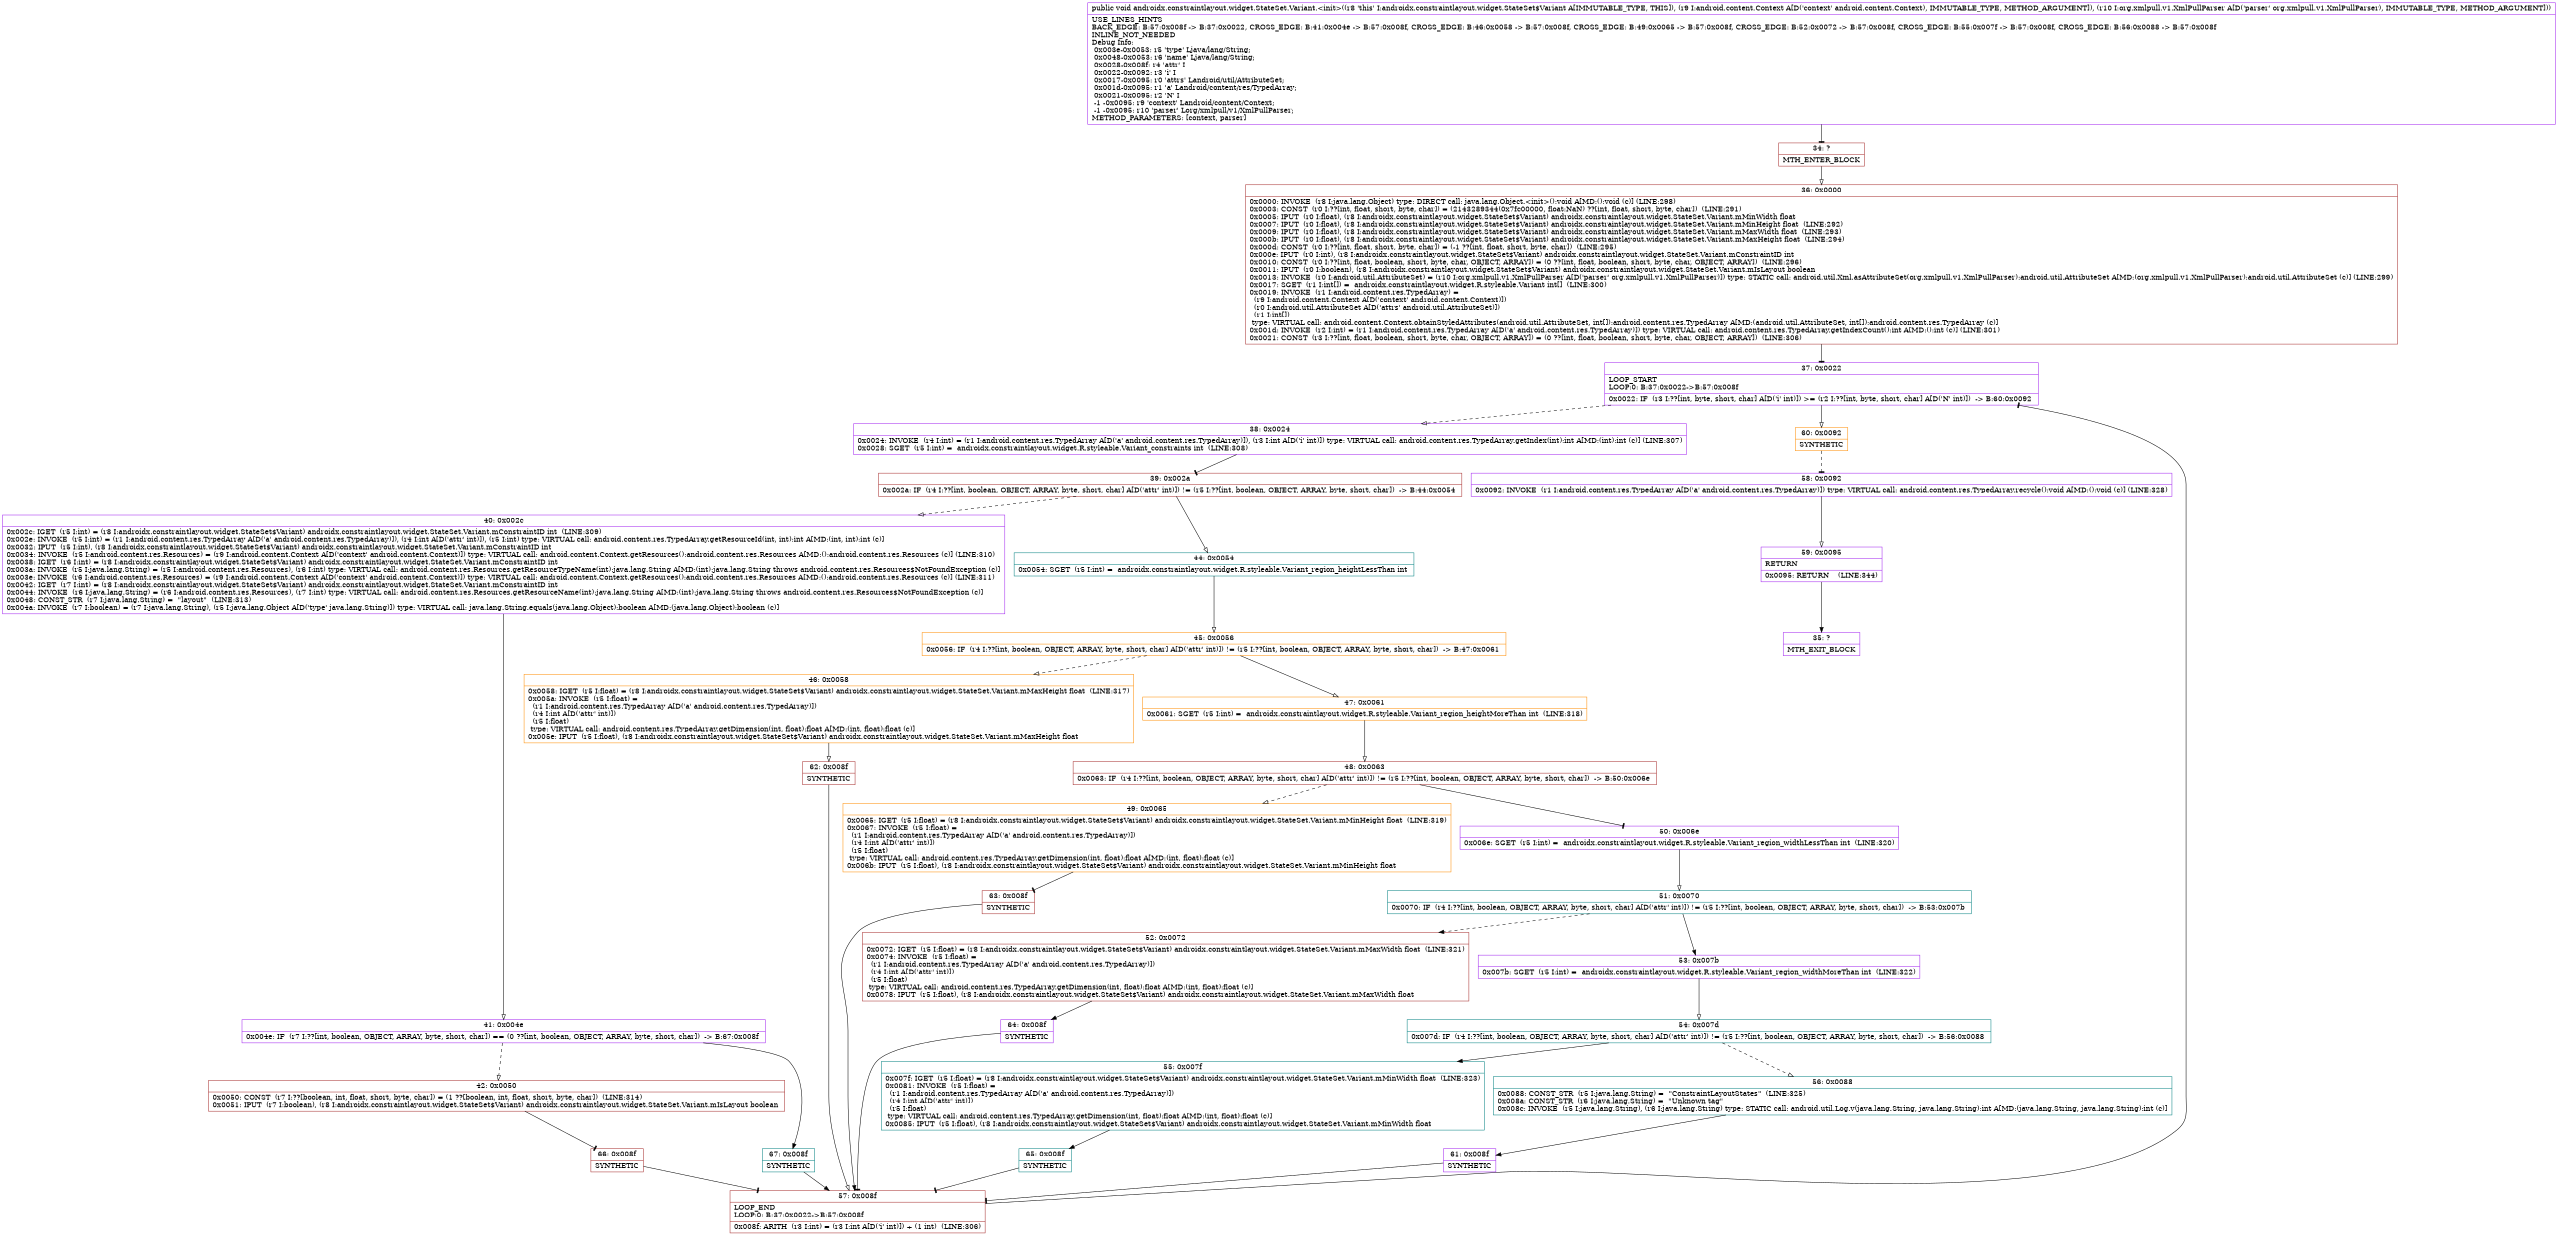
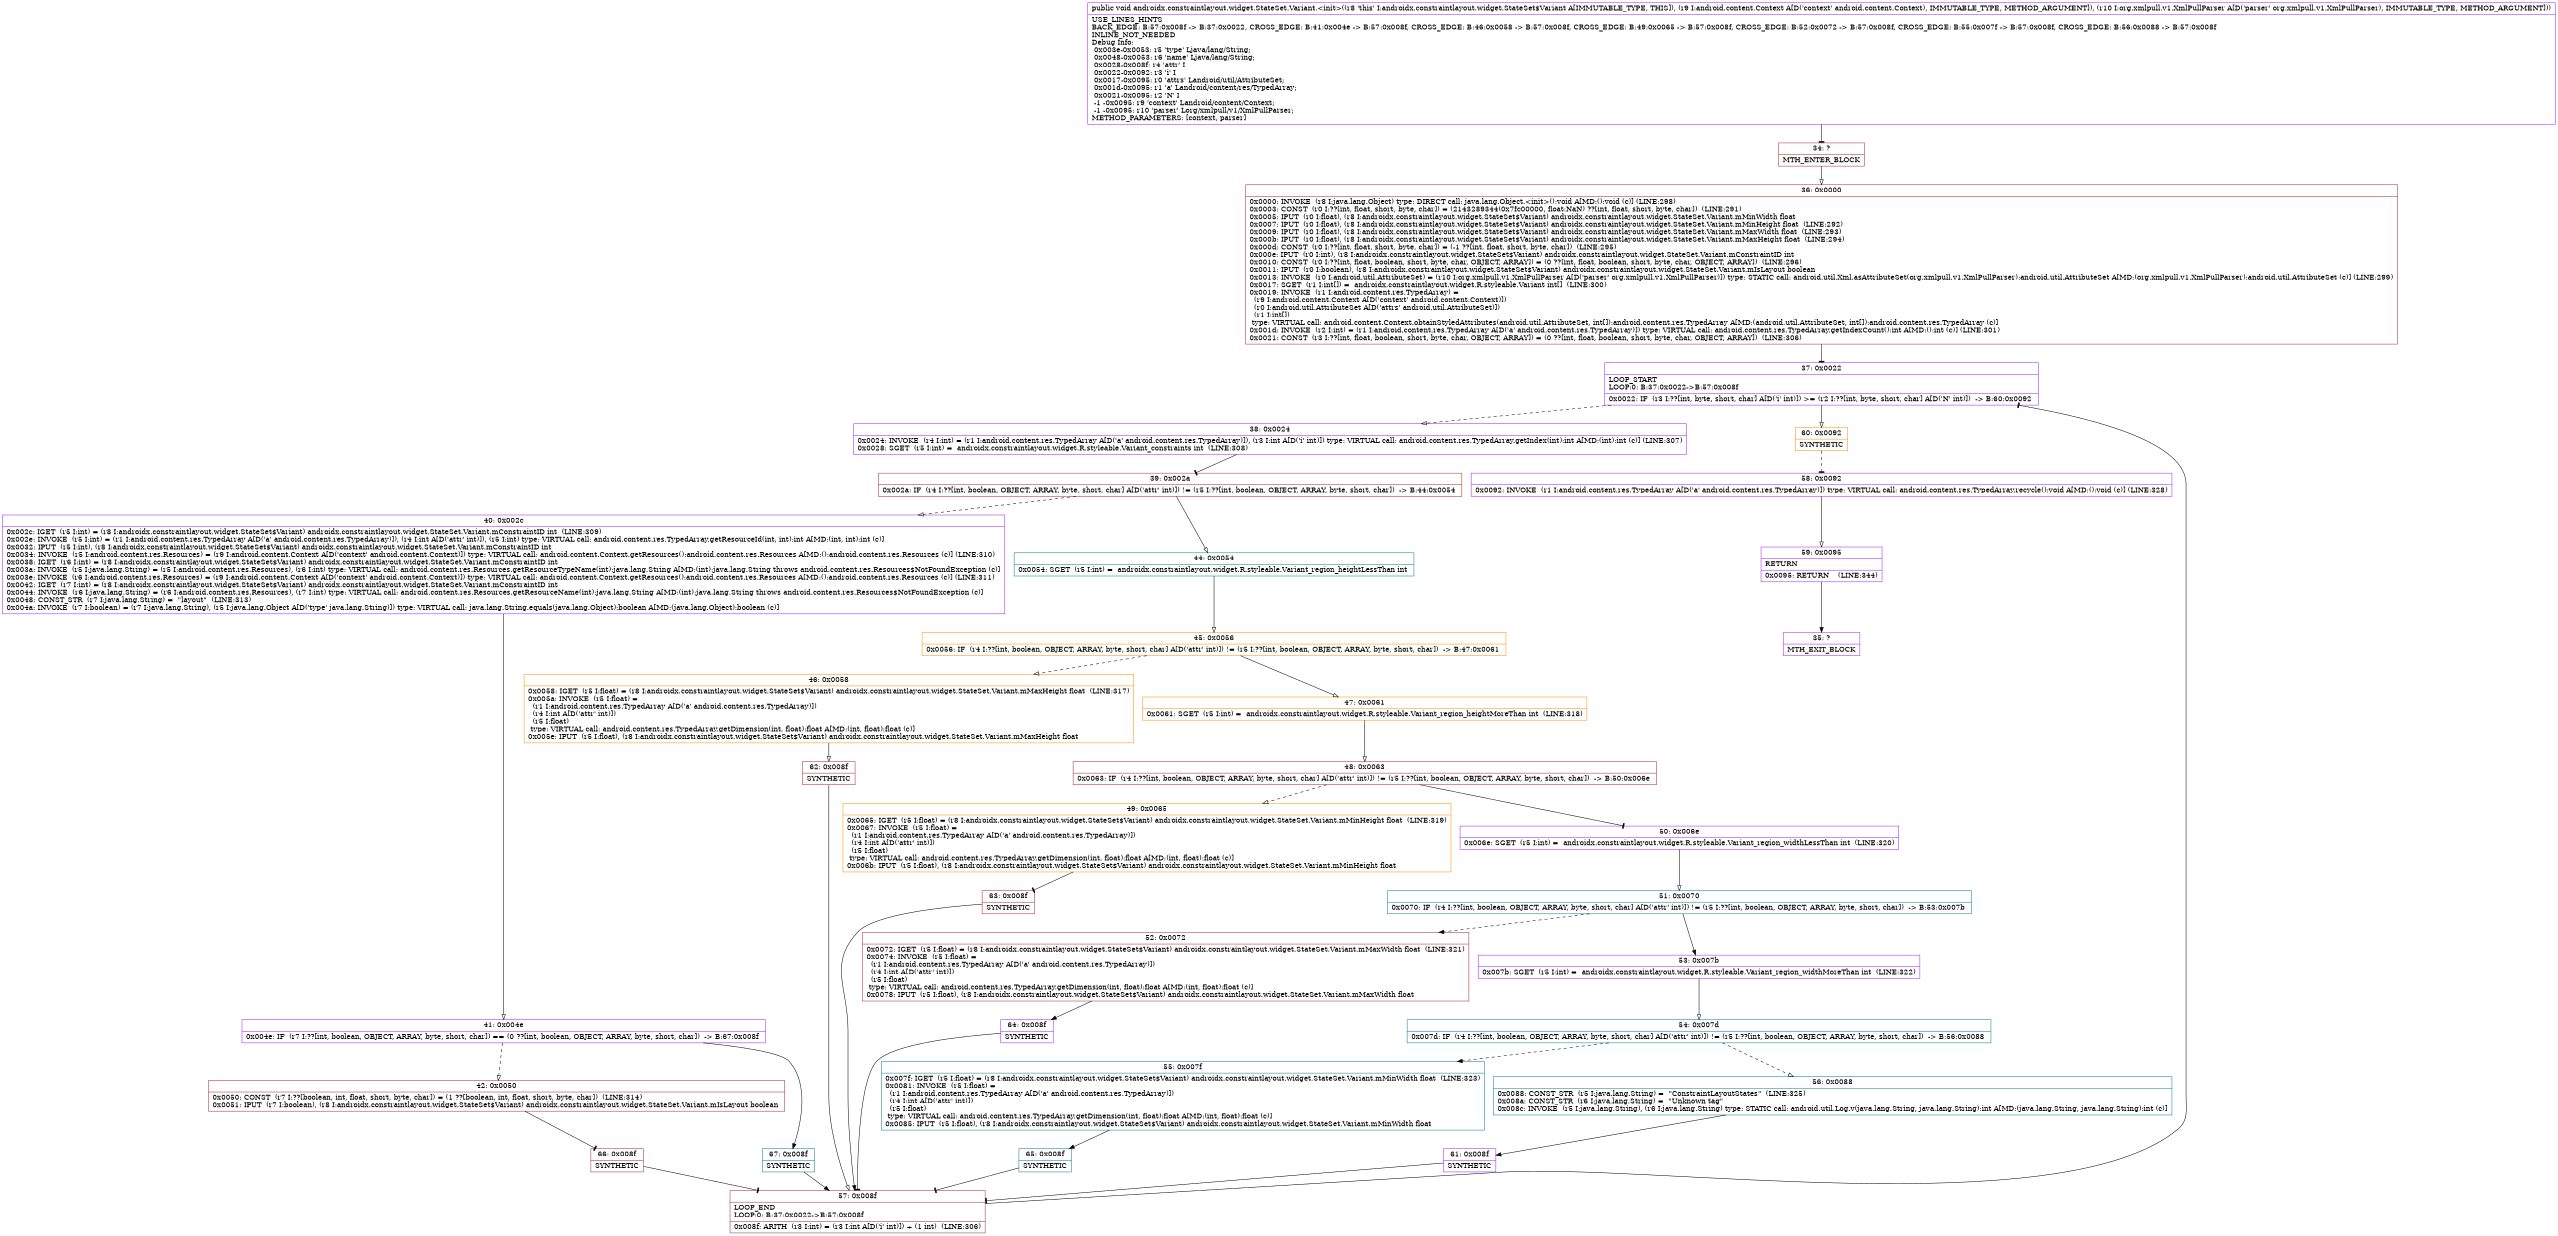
edge "54: 0x007d" -> "55: 0x007f": style solid -> dashed
